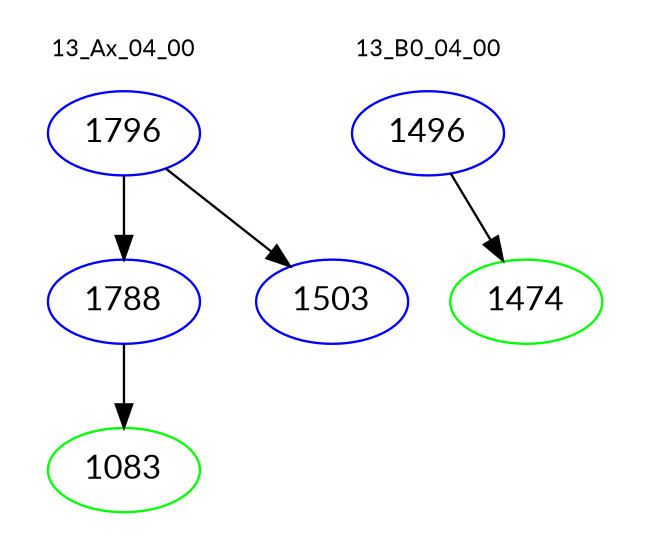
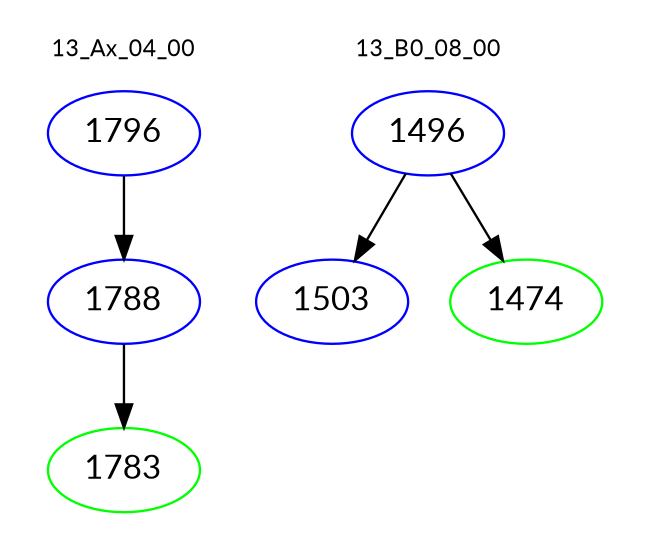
cluster "13_B0_04_00": label "13_B0_04_00" -> "13_B0_08_00"
edge "1796" -> "1503": now "1496" -> "1503"
node "1083": label "1083" -> "1783"
